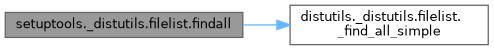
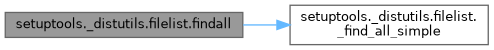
node "distutils._distutils.filelist. _find_all_simple": label "distutils._distutils.filelist. _find_all_simple" -> "setuptools._distutils.filelist. _find_all_simple"
